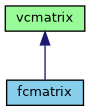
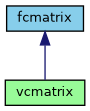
edge "fcmatrix" -> "vcmatrix": reversed
